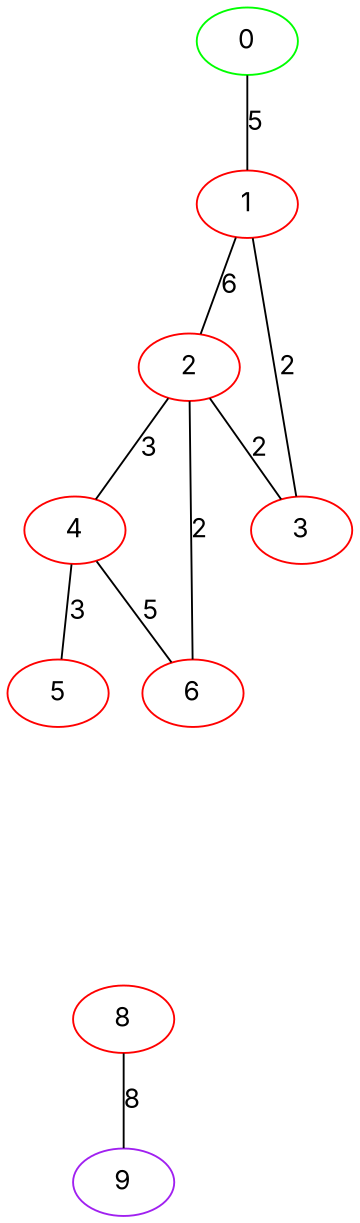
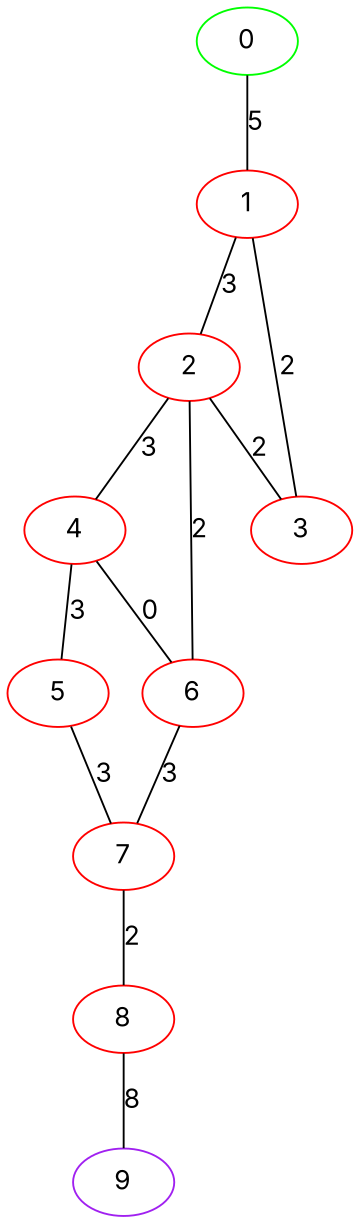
edge "1" -- "2": label "6" -> "3"
edge "4" -- "6": label "5" -> "0"
node "7": added
